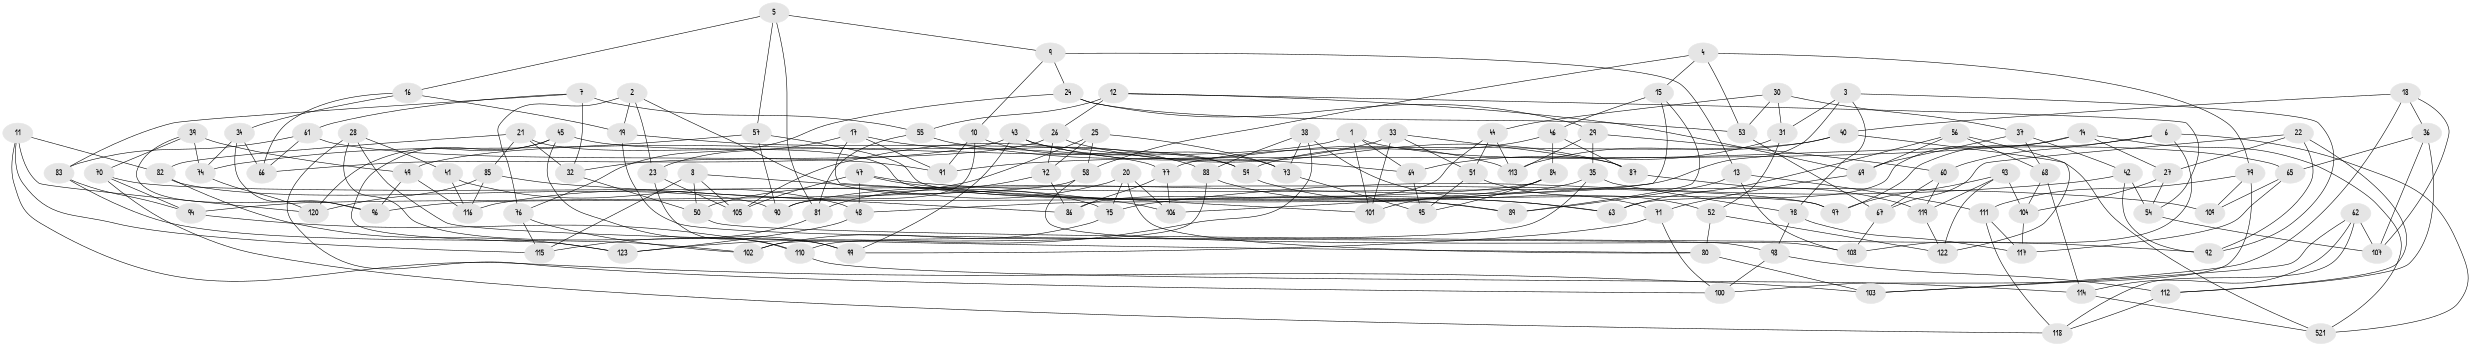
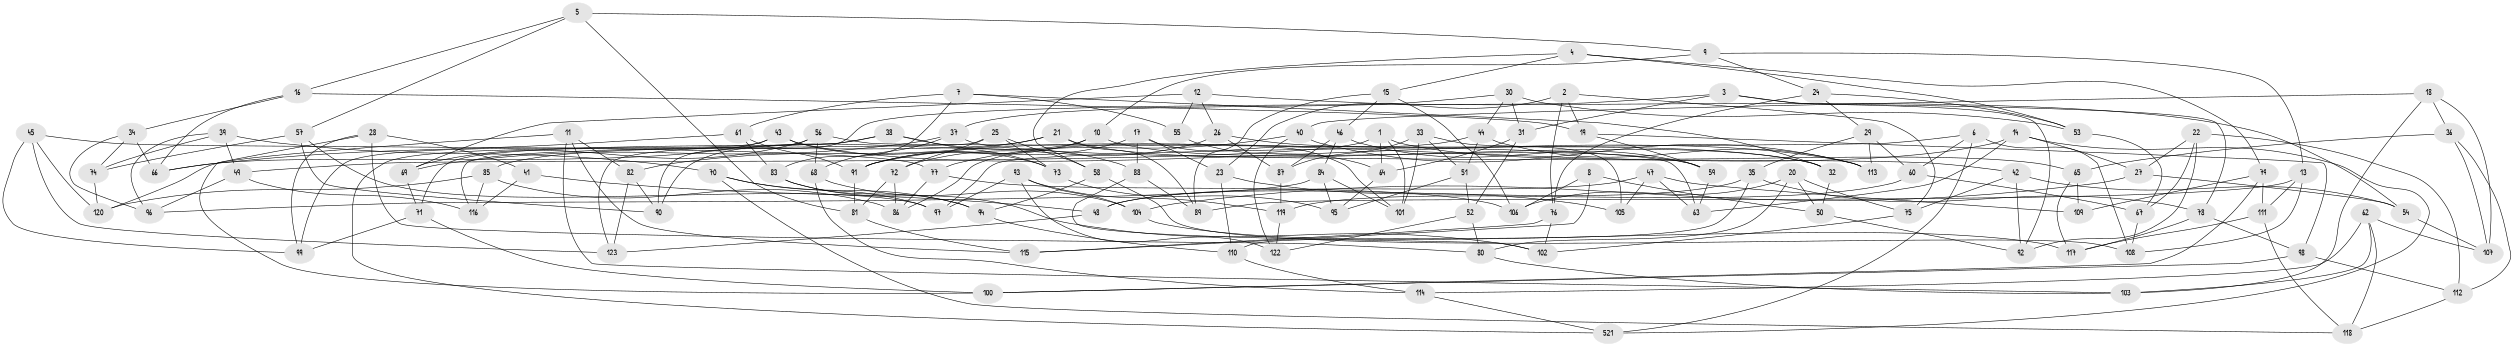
edge "55" -- "81": now "91" -- "81"
edge "8" -- "105": removed
